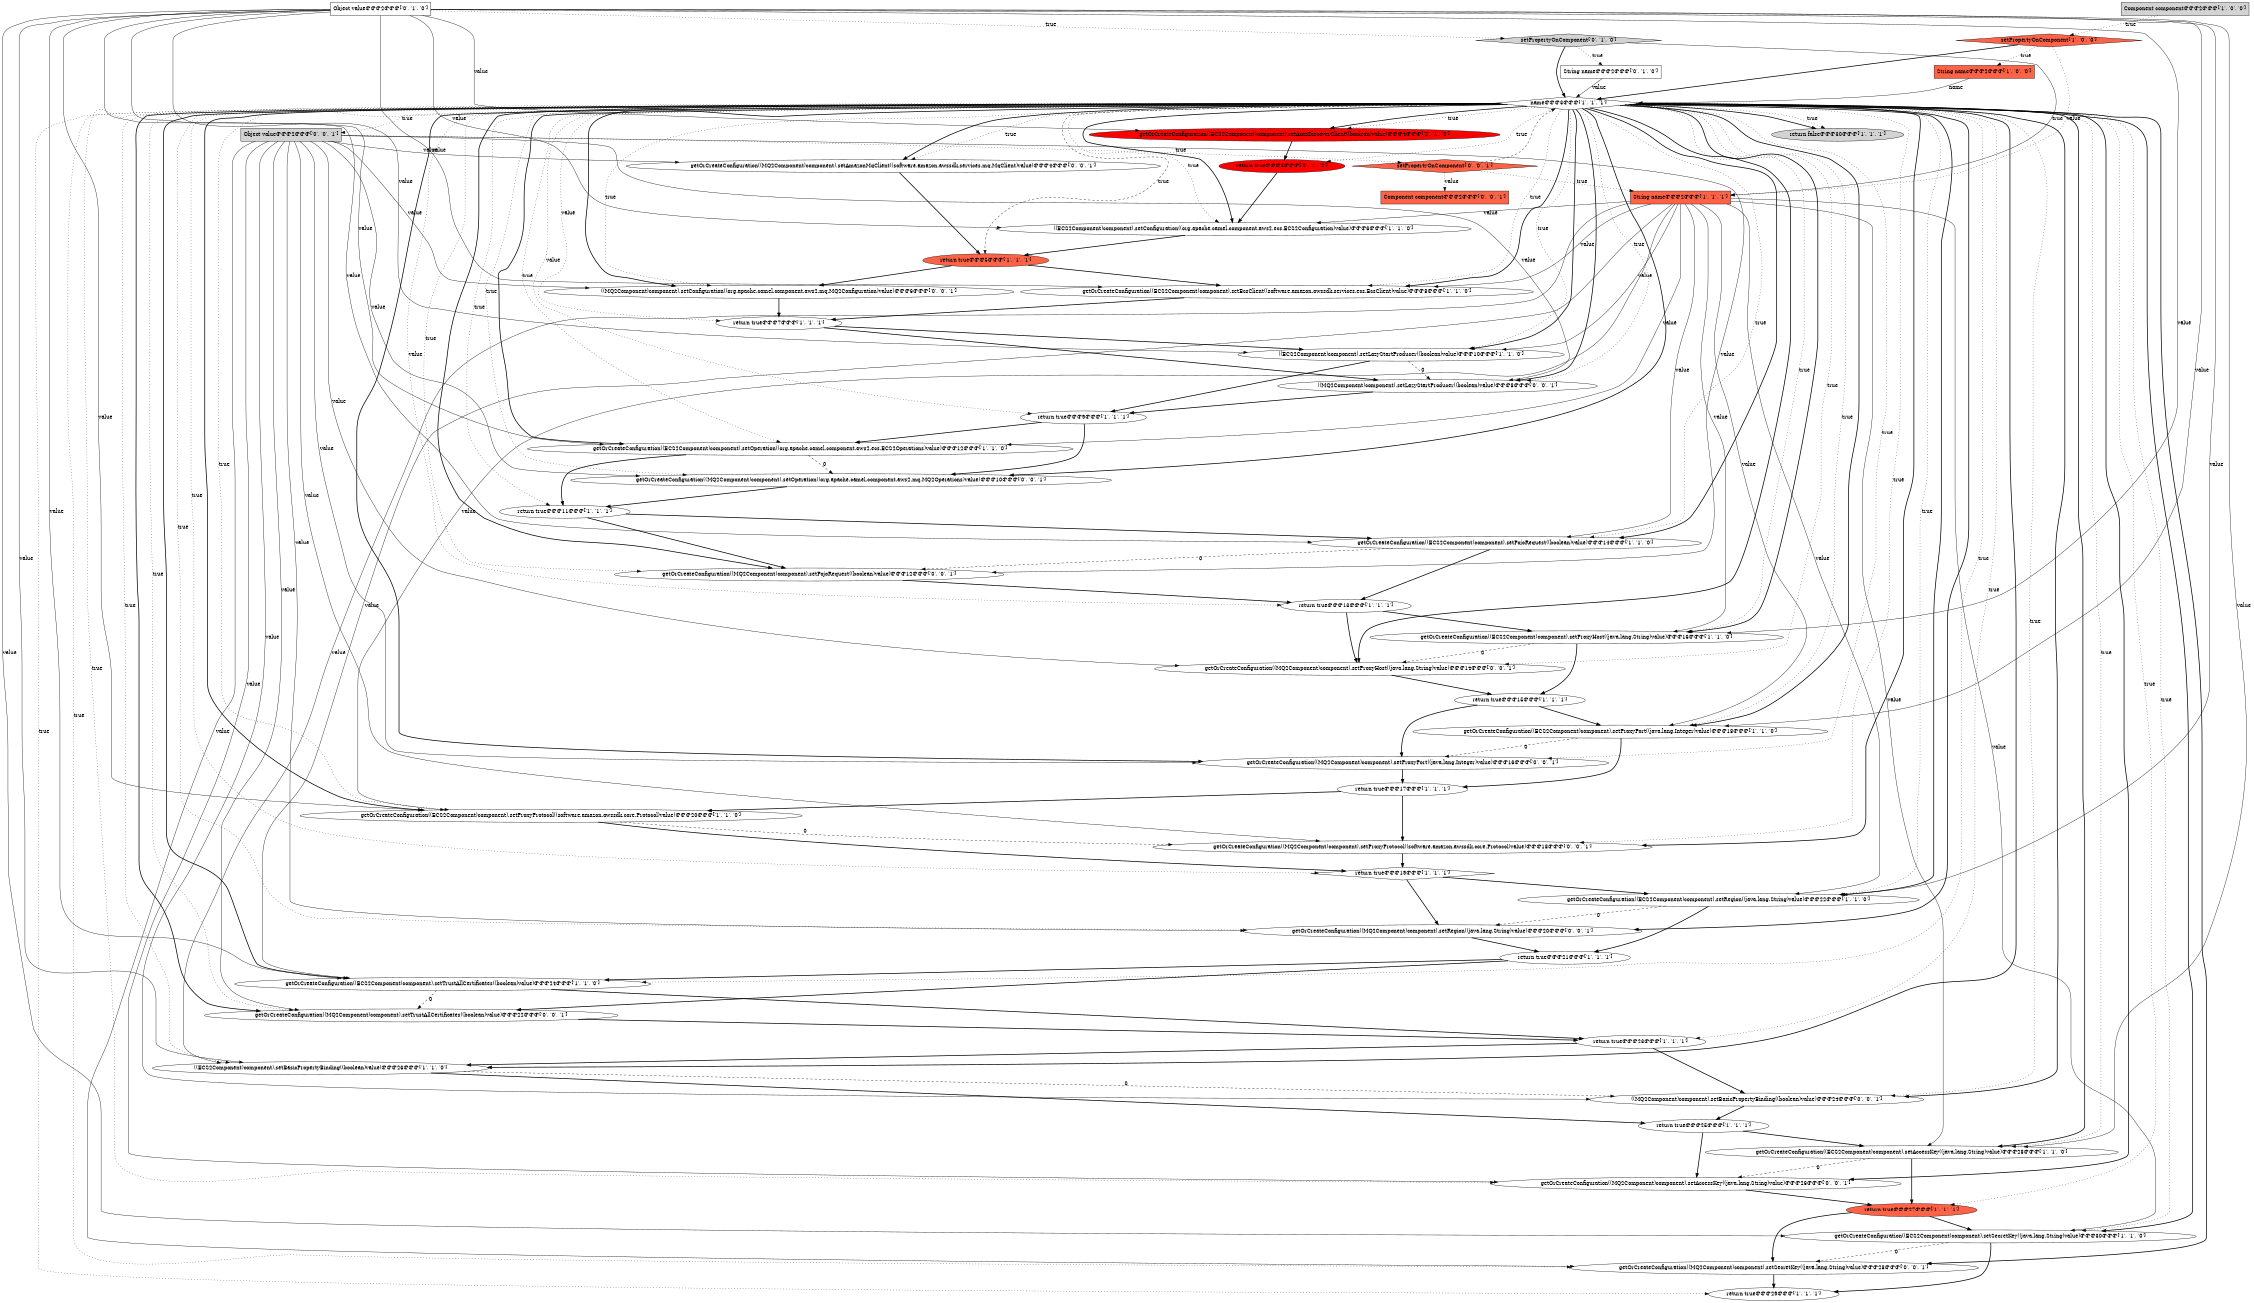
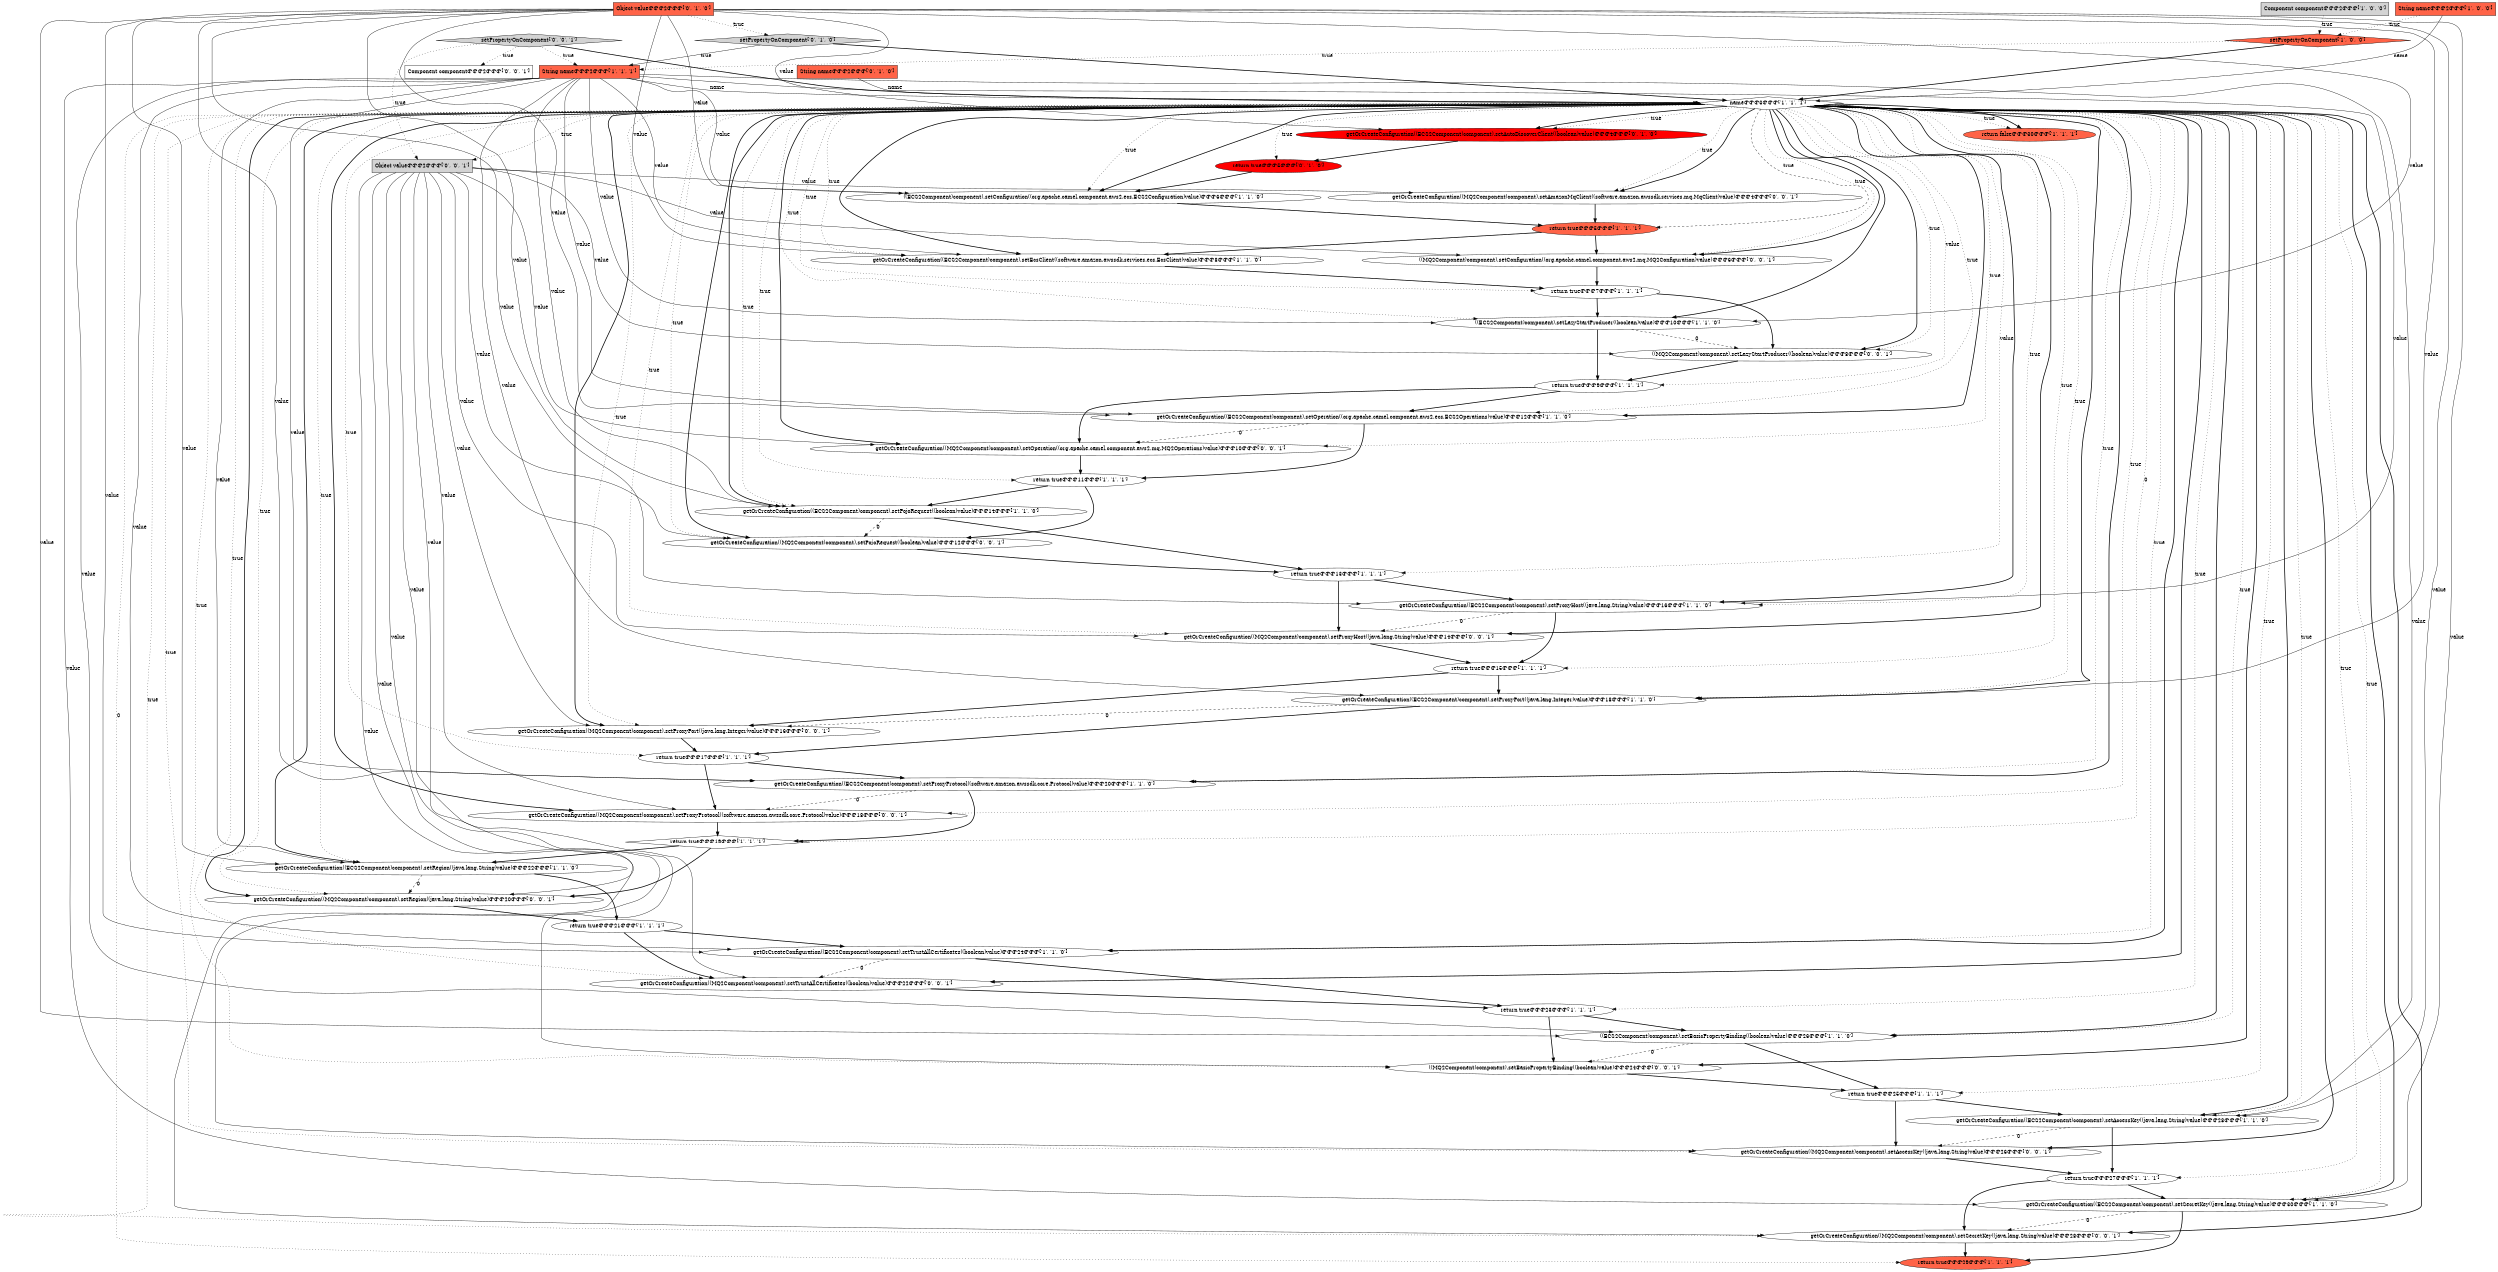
node "Object value@@@2@@@['0', '1', '0']": fillcolor white -> tomato
edge "setPropertyOnComponent['0', '1', '0']" -> "String name@@@2@@@['0', '1', '0']": removed, label "true"
edge "setPropertyOnComponent['1', '0', '0']" -> "String name@@@2@@@['1', '0', '0']": reversed
node "String name@@@2@@@['0', '1', '0']": fillcolor white -> tomato
edge "String name@@@2@@@['0', '1', '0']" -> "name@@@3@@@['1', '1', '1']": label "value" -> "name"
edge "String name@@@2@@@['1', '1', '1']" -> "name@@@3@@@['1', '1', '1']": added, label "name"
edge "name@@@3@@@['1', '1', '1']" -> "return true@@@17@@@['1', '1', '1']": added, label "true"
edge "setPropertyOnComponent['1', '0', '0']" -> "String name@@@2@@@['1', '1', '1']": label "value" -> "true"
node "return false@@@30@@@['1', '1', '1']": fillcolor lightgray -> tomato
edge "Object value@@@2@@@['0', '0', '1']" -> "setPropertyOnComponent['0', '0', '1']": reversed
edge "setPropertyOnComponent['0', '0', '1']" -> "name@@@3@@@['1', '1', '1']": style dashed -> bold
node "setPropertyOnComponent['0', '0', '1']": fillcolor tomato -> lightgray
edge "setPropertyOnComponent['0', '0', '1']" -> "Component component@@@2@@@['0', '0', '1']": label "value" -> "true"
node "Component component@@@2@@@['0', '0', '1']": fillcolor tomato -> white
edge "name@@@3@@@['1', '1', '1']" -> "return true@@@7@@@['1', '1', '1']": label "value" -> "true"
edge "name@@@3@@@['1', '1', '1']" -> "return true@@@19@@@['1', '1', '1']": label "true" -> "0"
edge "name@@@3@@@['1', '1', '1']" -> "return true@@@25@@@['1', '1', '1']": added, label "true"
edge "name@@@3@@@['1', '1', '1']" -> "return true@@@15@@@['1', '1', '1']": added, label "true"
edge "name@@@3@@@['1', '1', '1']" -> "return true@@@29@@@['1', '1', '1']": label "true" -> "0"
node "return true@@@27@@@['1', '1', '1']": fillcolor tomato -> white
node "return true@@@29@@@['1', '1', '1']": fillcolor white -> tomato
